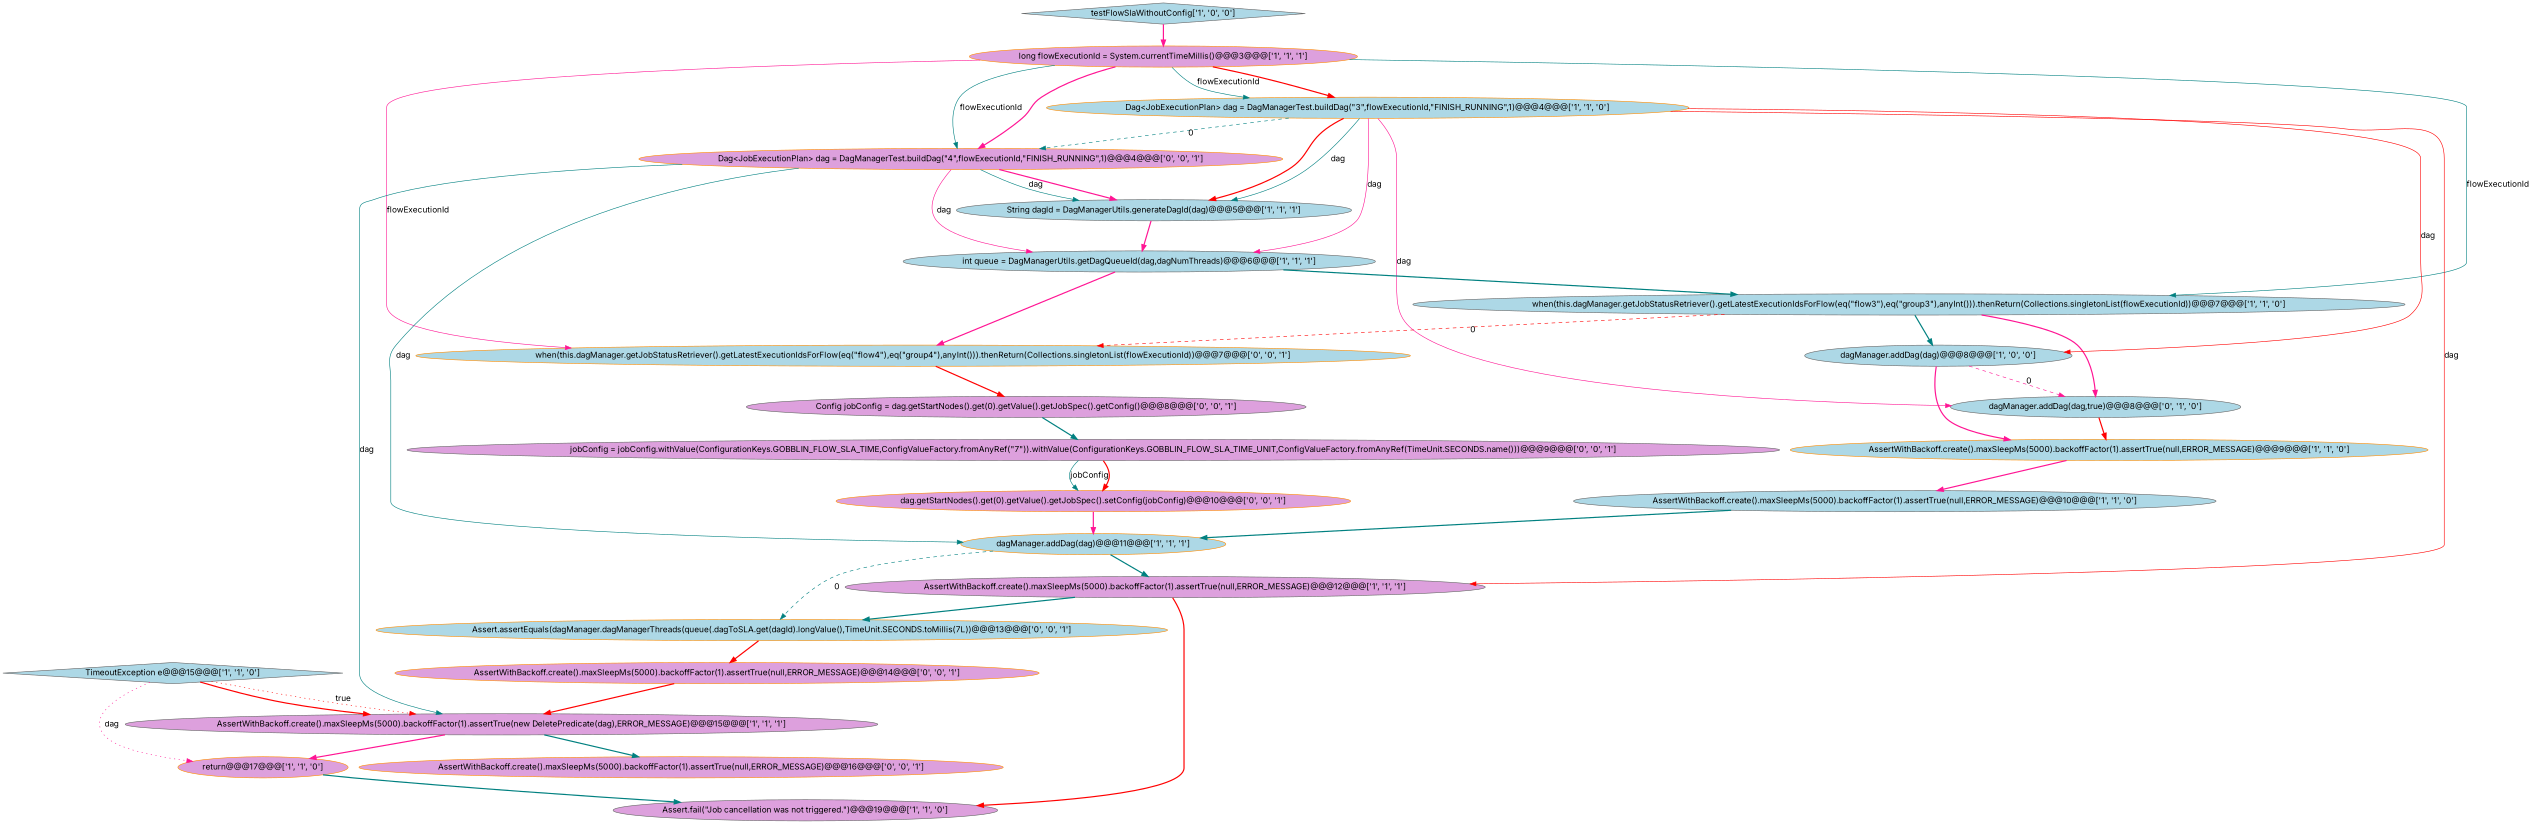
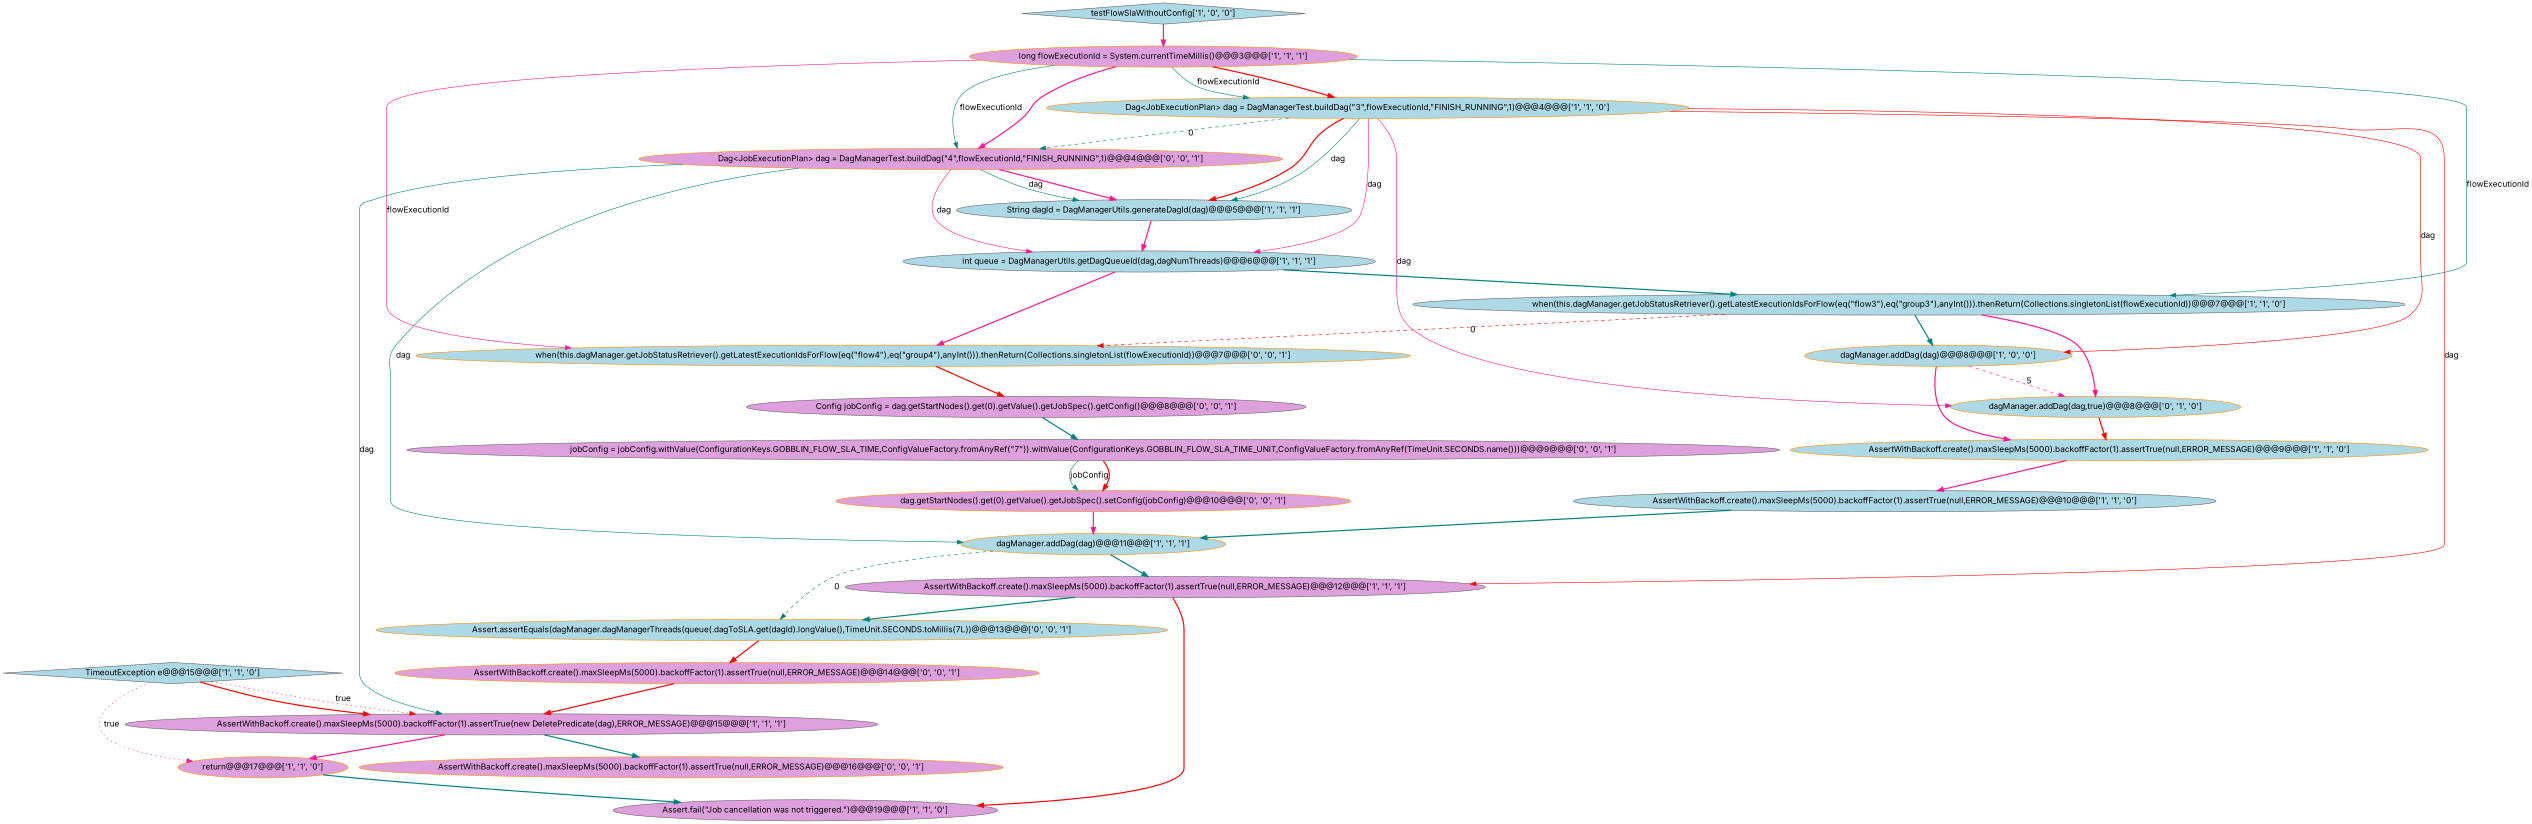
node "dagManager.addDag(dag)@@@8@@@['1', '0', '0']": color gray40 -> darkorange
edge "dagManager.addDag(dag)@@@8@@@['1', '0', '0']" -> "dagManager.addDag(dag,true)@@@8@@@['0', '1', '0']": label "0" -> "5"
node "dagManager.addDag(dag,true)@@@8@@@['0', '1', '0']": color gray40 -> darkorange
edge "TimeoutException e@@@15@@@['1', '1', '0']" -> "return@@@17@@@['1', '1', '0']": label "dag" -> "true"
